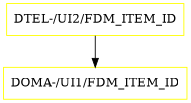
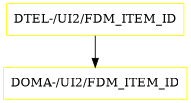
node "DOMA-/UI1/FDM_ITEM_ID": label "DOMA-/UI1/FDM_ITEM_ID" -> "DOMA-/UI2/FDM_ITEM_ID"
